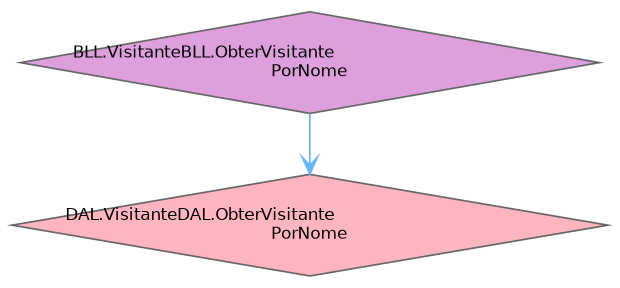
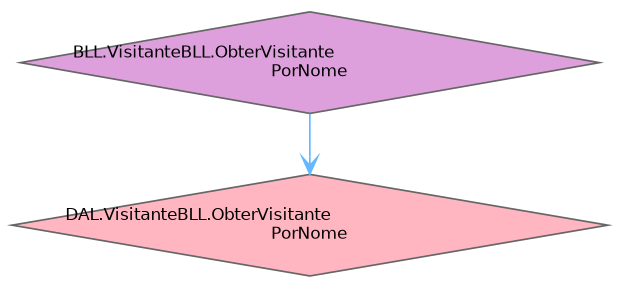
node "DAL.VisitanteDAL.ObterVisitante PorNome": label "DAL.VisitanteDAL.ObterVisitante PorNome" -> "DAL.VisitanteBLL.ObterVisitante PorNome"
